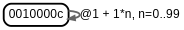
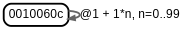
node "0010000c": label "0010000c" -> "0010060c"
